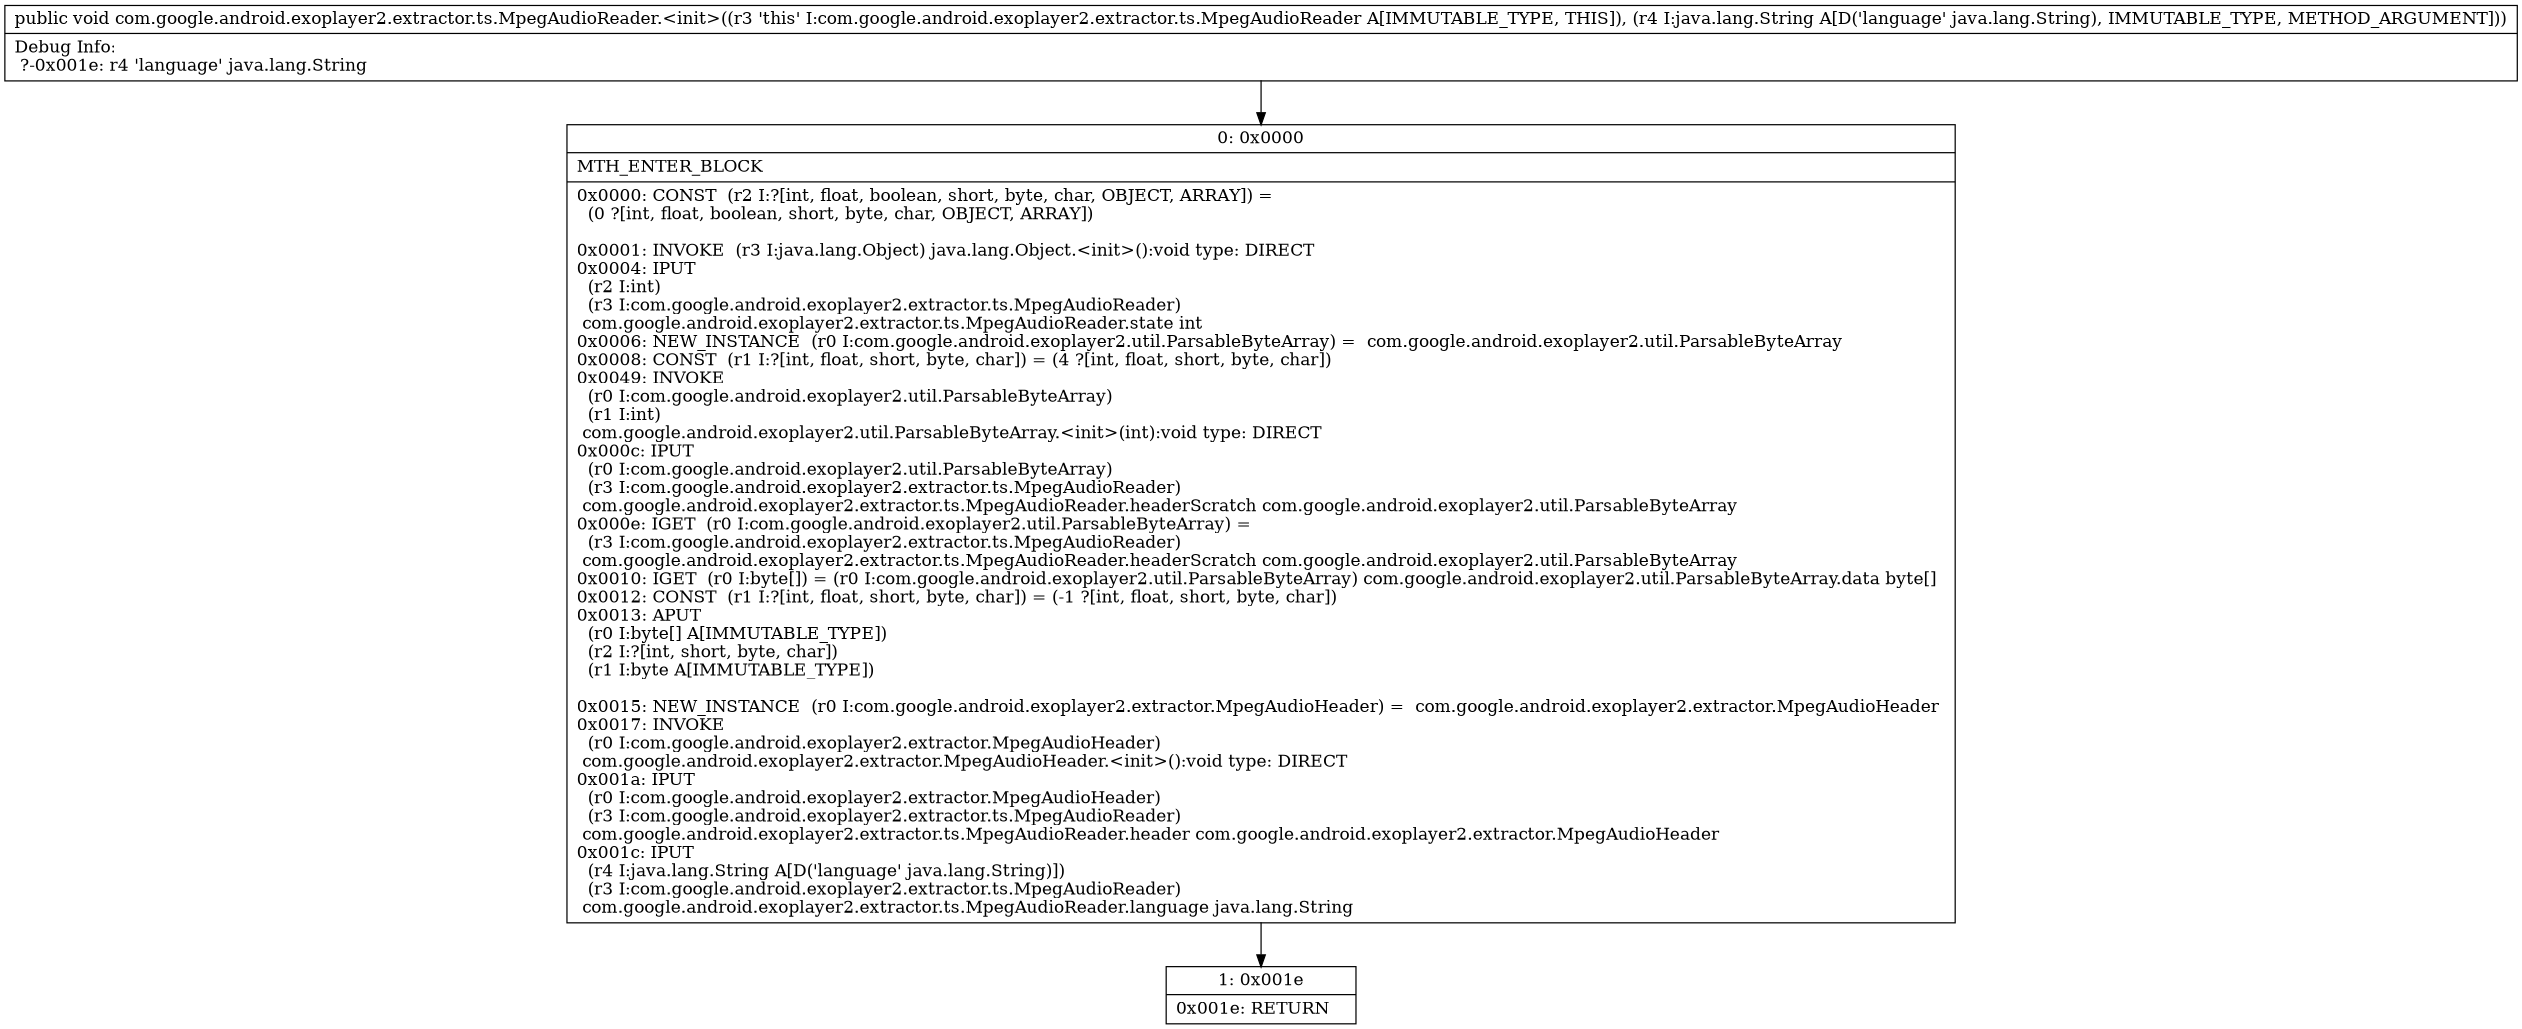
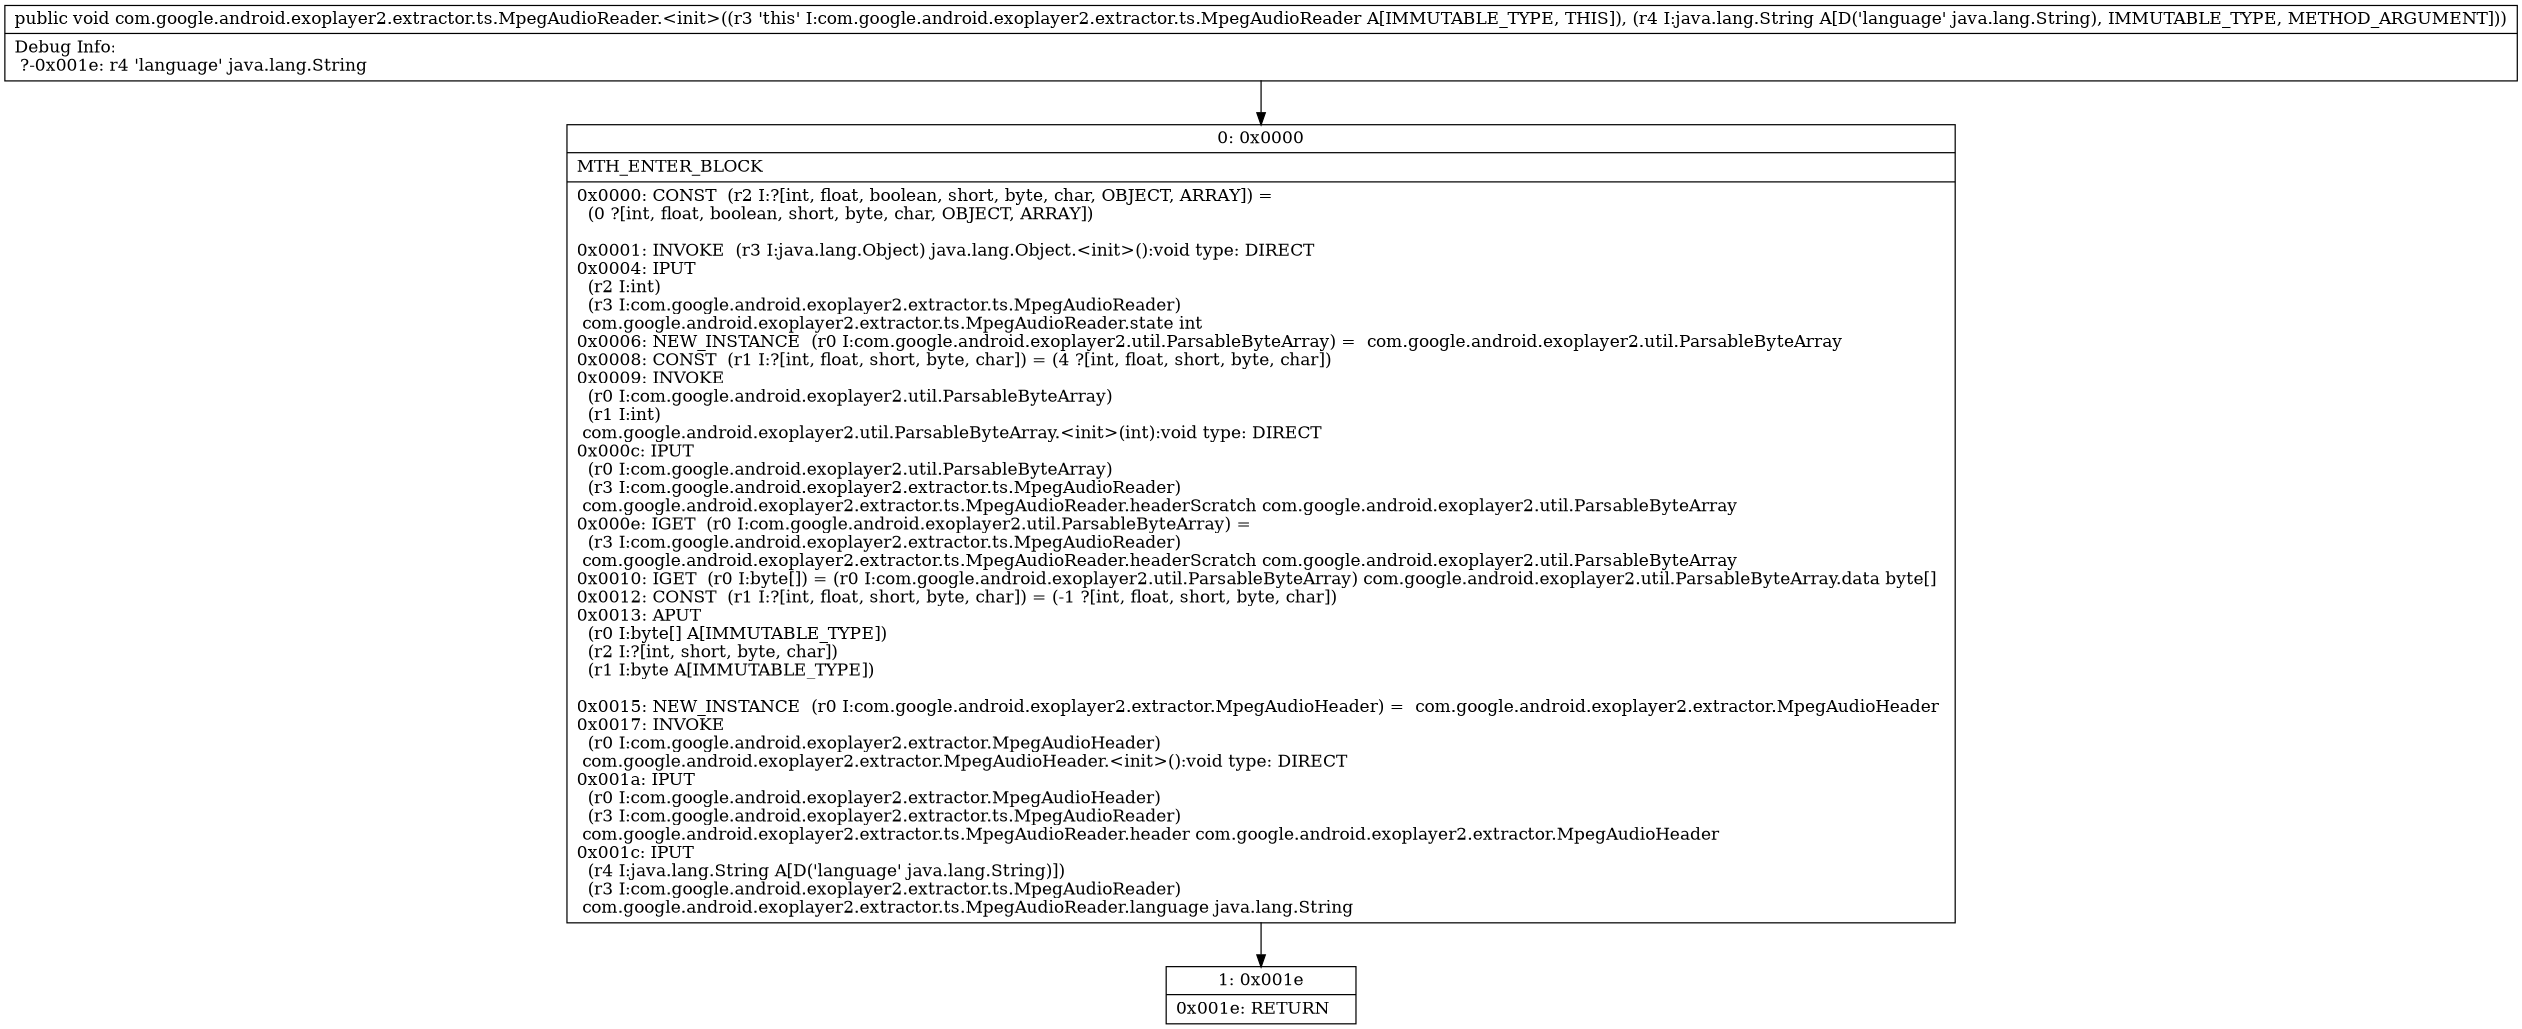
node "0: 0x0000": text "0x0049: INVOKE" -> "0x0009: INVOKE"
